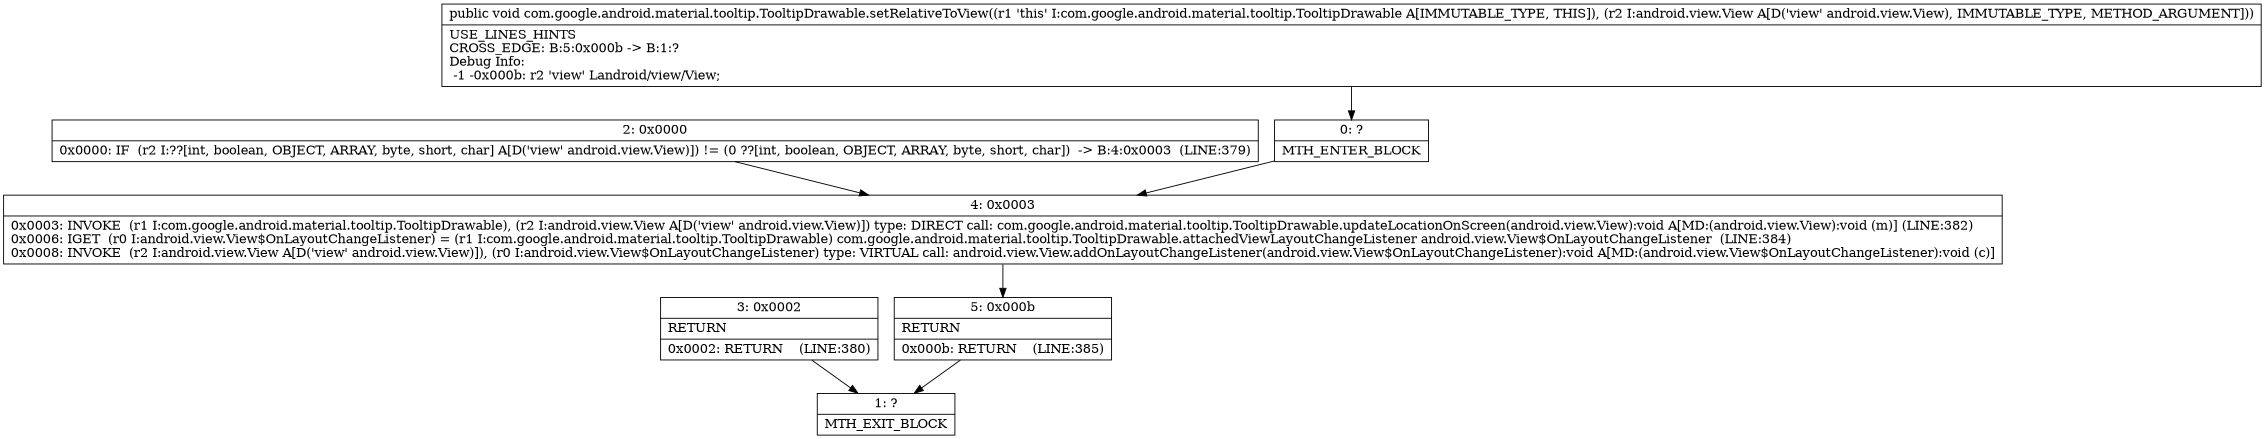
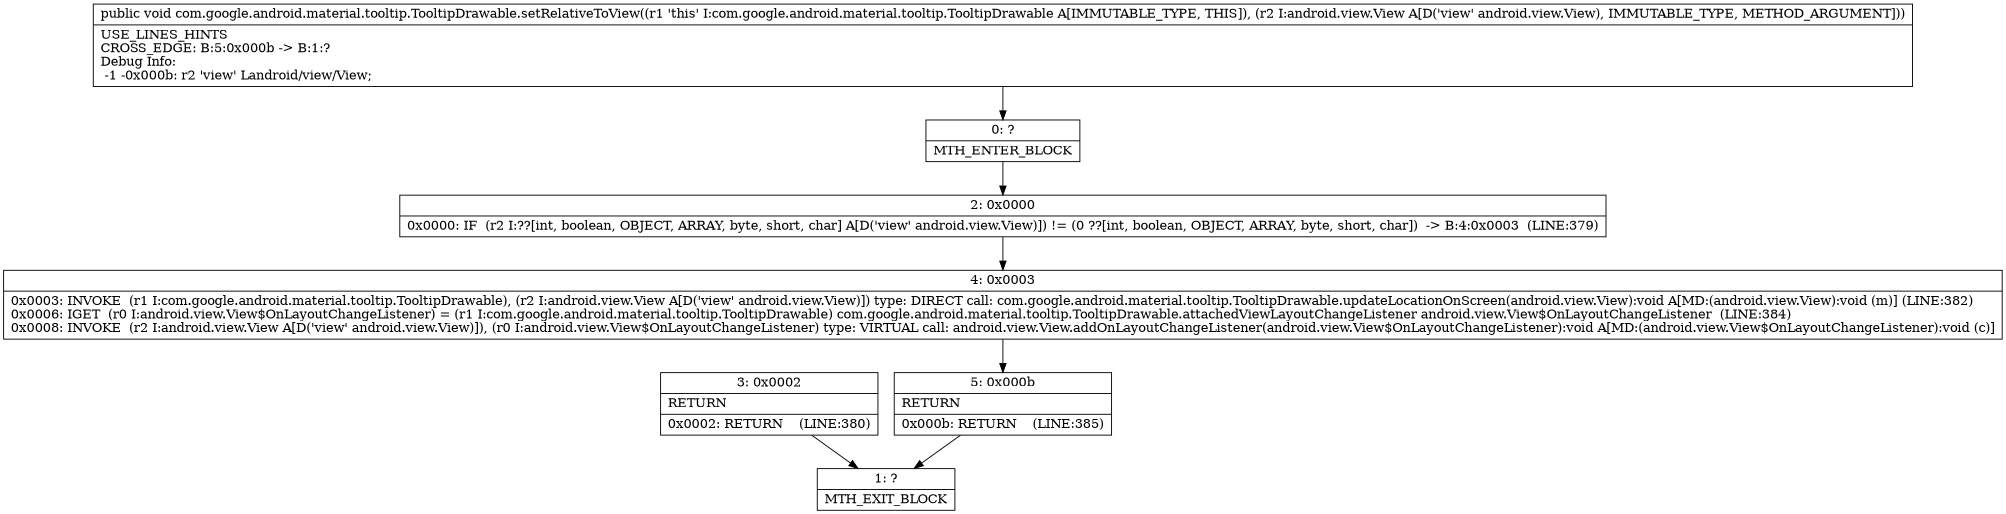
edge "0: ?" -> "4: 0x0003": now "0: ?" -> "2: 0x0000"
